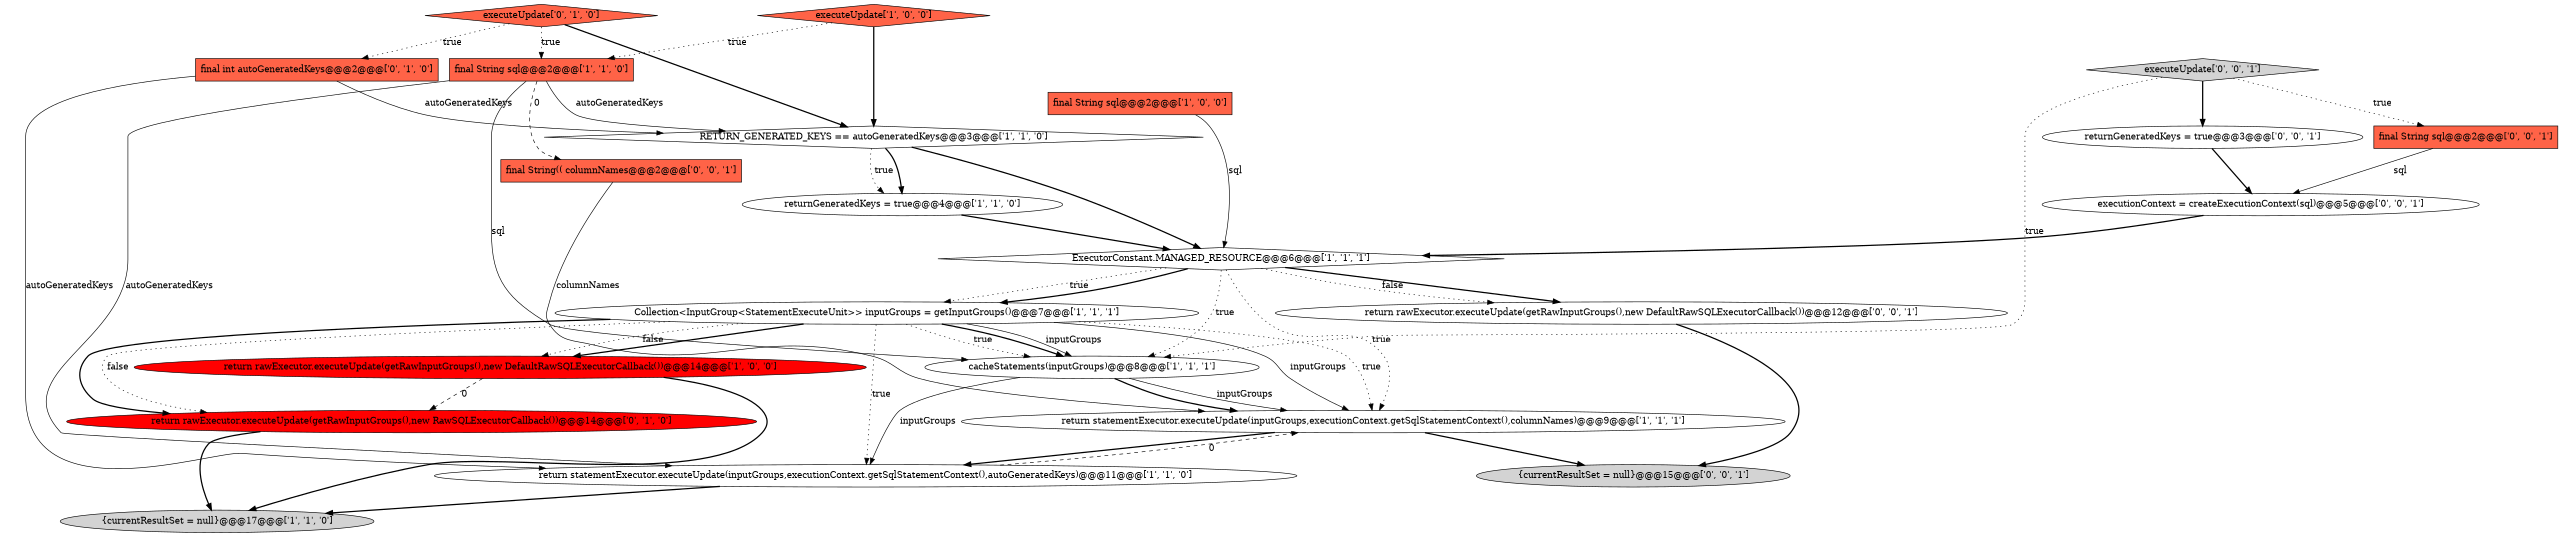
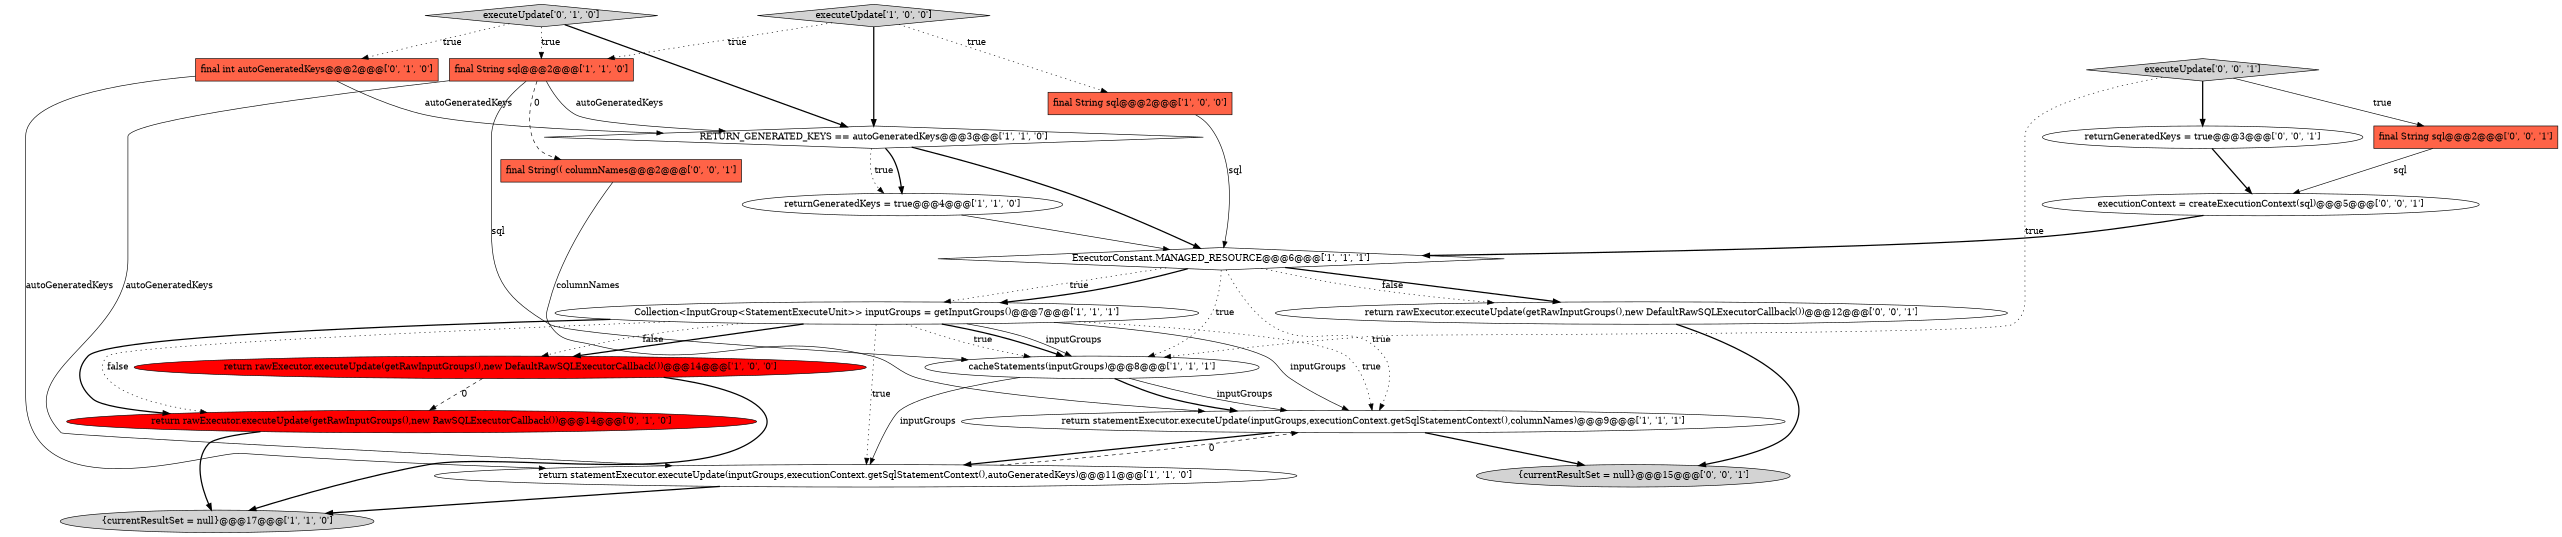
node "executeUpdate['0', '1', '0']": fillcolor tomato -> lightgray
node "executeUpdate['1', '0', '0']": fillcolor tomato -> lightgray
edge "executeUpdate['1', '0', '0']" -> "final String sql@@@2@@@['1', '0', '0']": added, label "true"
edge "executeUpdate['0', '0', '1']" -> "final String sql@@@2@@@['0', '0', '1']": style dotted -> solid
edge "returnGeneratedKeys = true@@@4@@@['1', '1', '0']" -> "ExecutorConstant.MANAGED_RESOURCE@@@6@@@['1', '1', '1']": style bold -> solid
